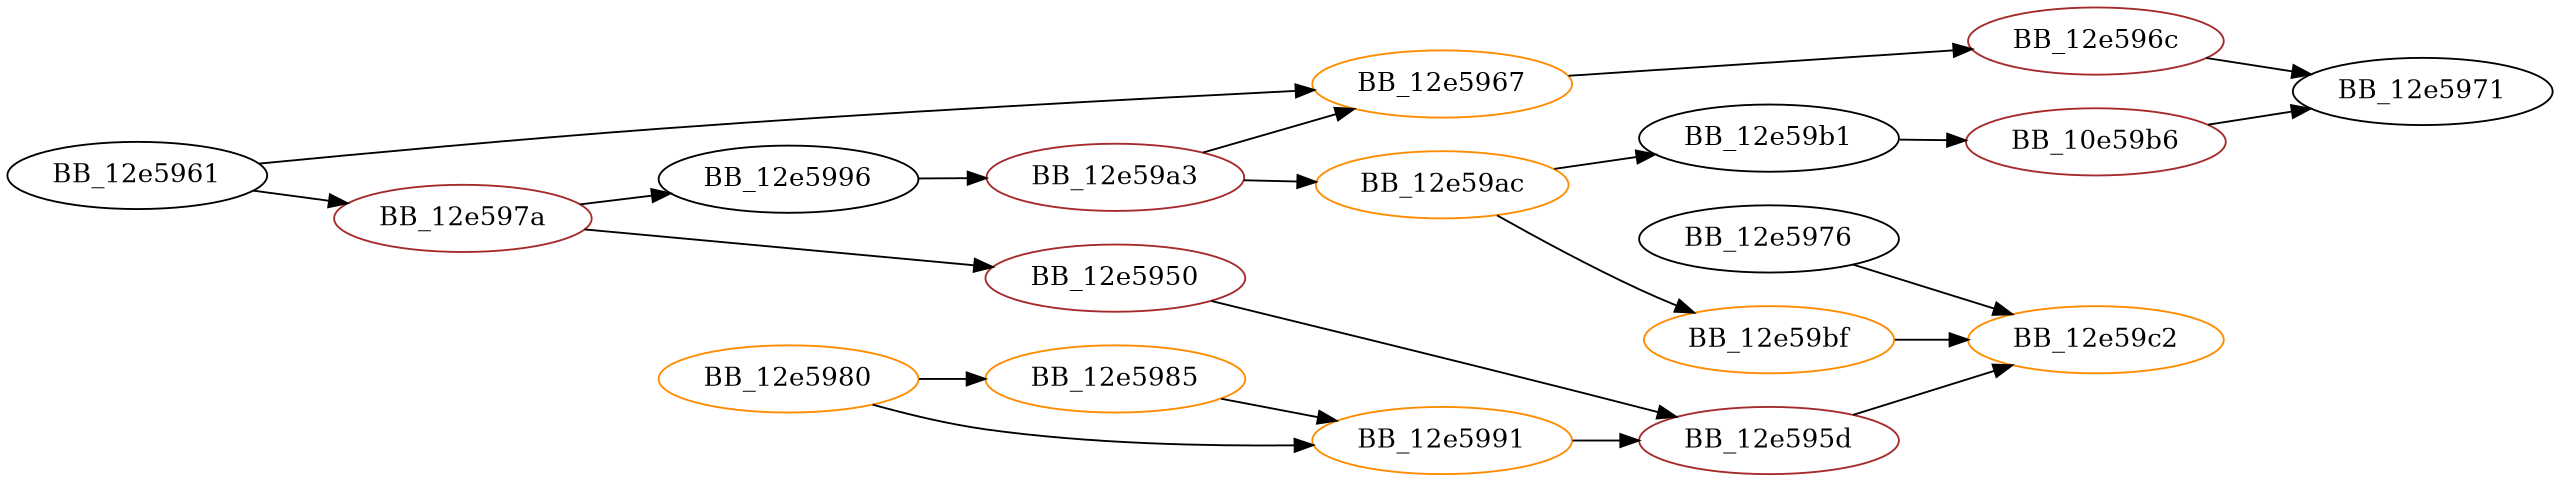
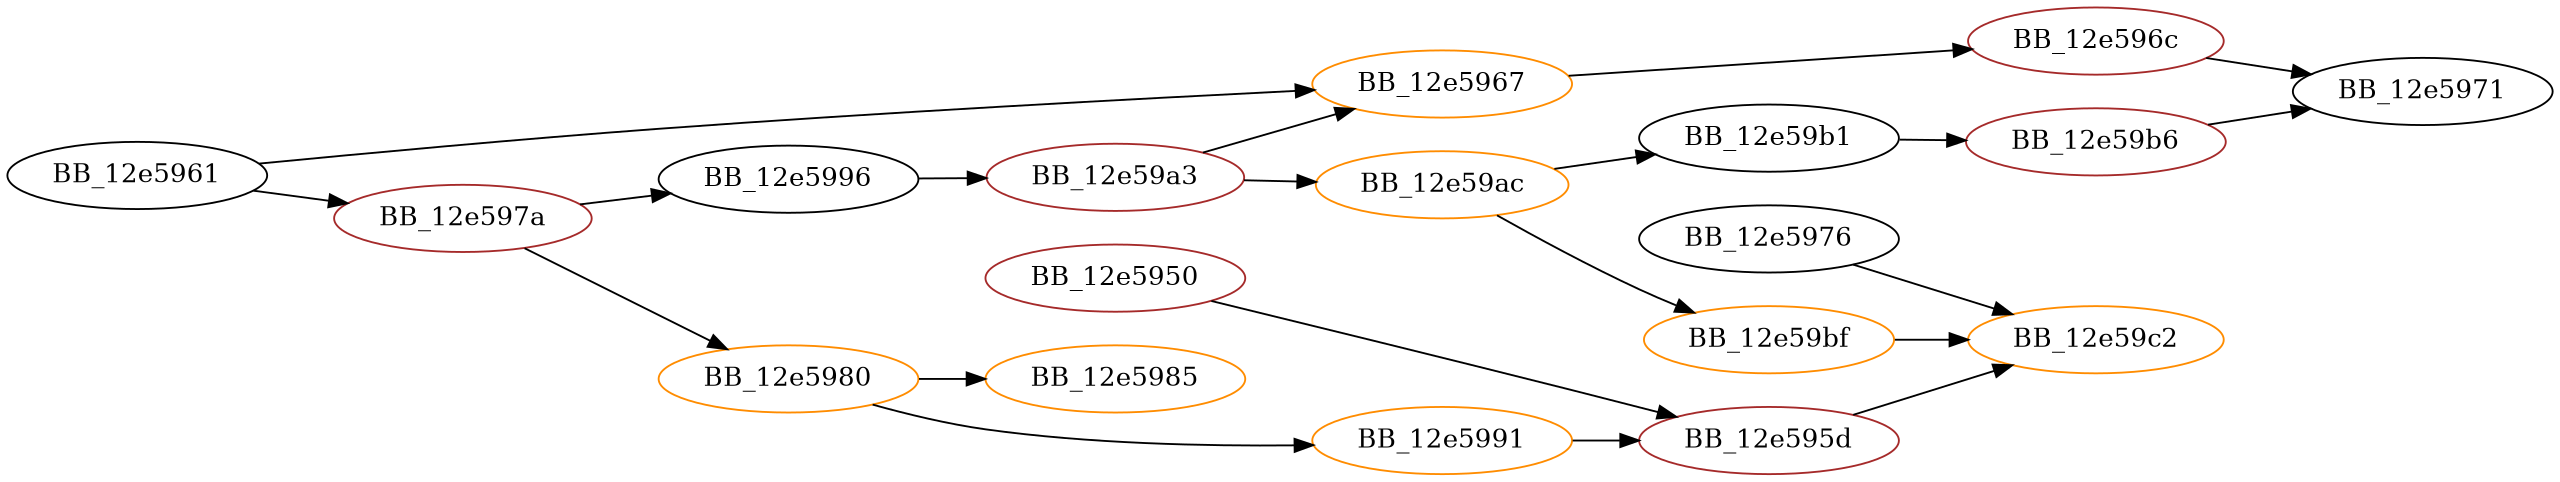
node "BB_10e59b6": label "BB_10e59b6" -> "BB_12e59b6"
edge "BB_12e597a" -> "BB_12e5950": now "BB_12e597a" -> "BB_12e5980"
edge "BB_12e5985" -> "BB_12e5991": removed
